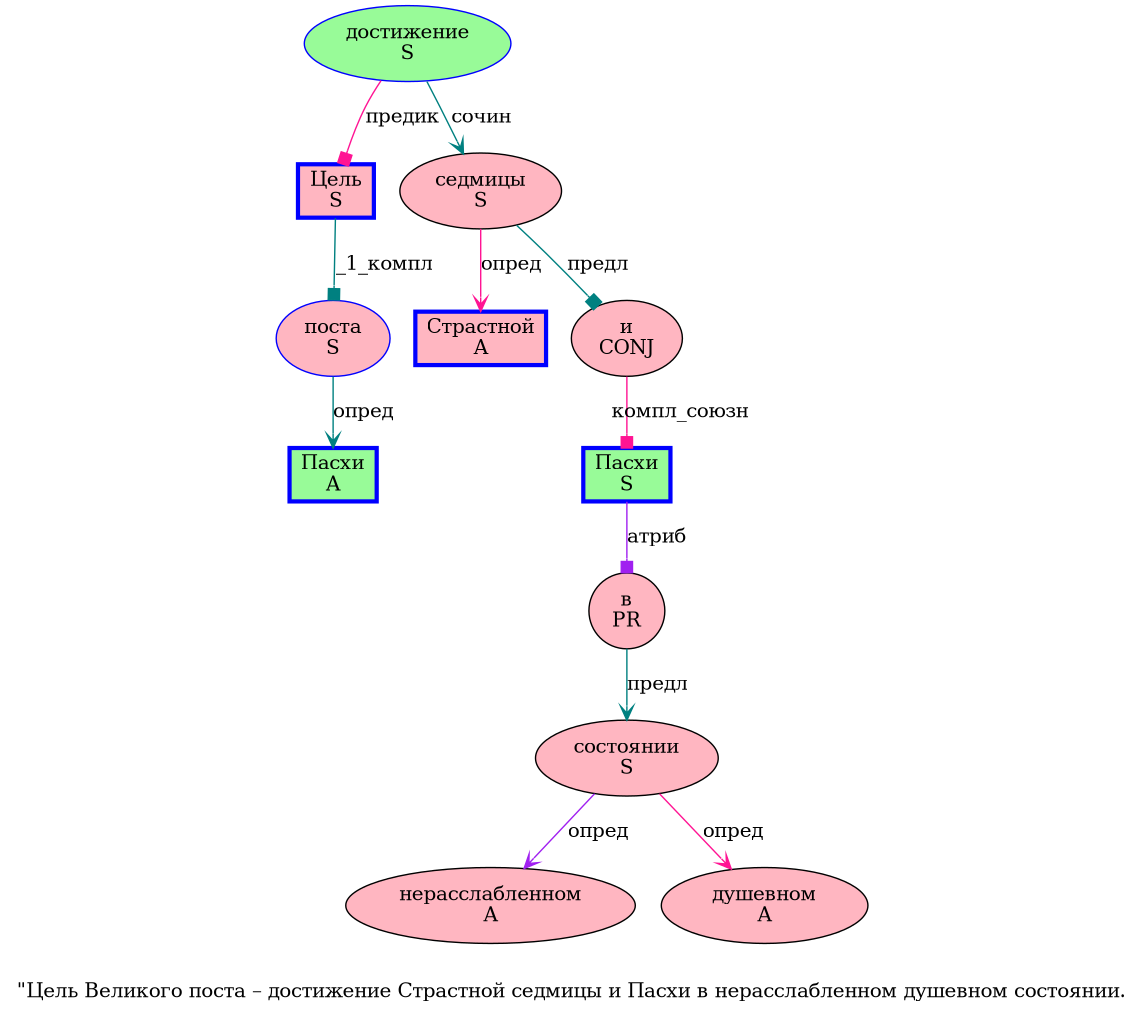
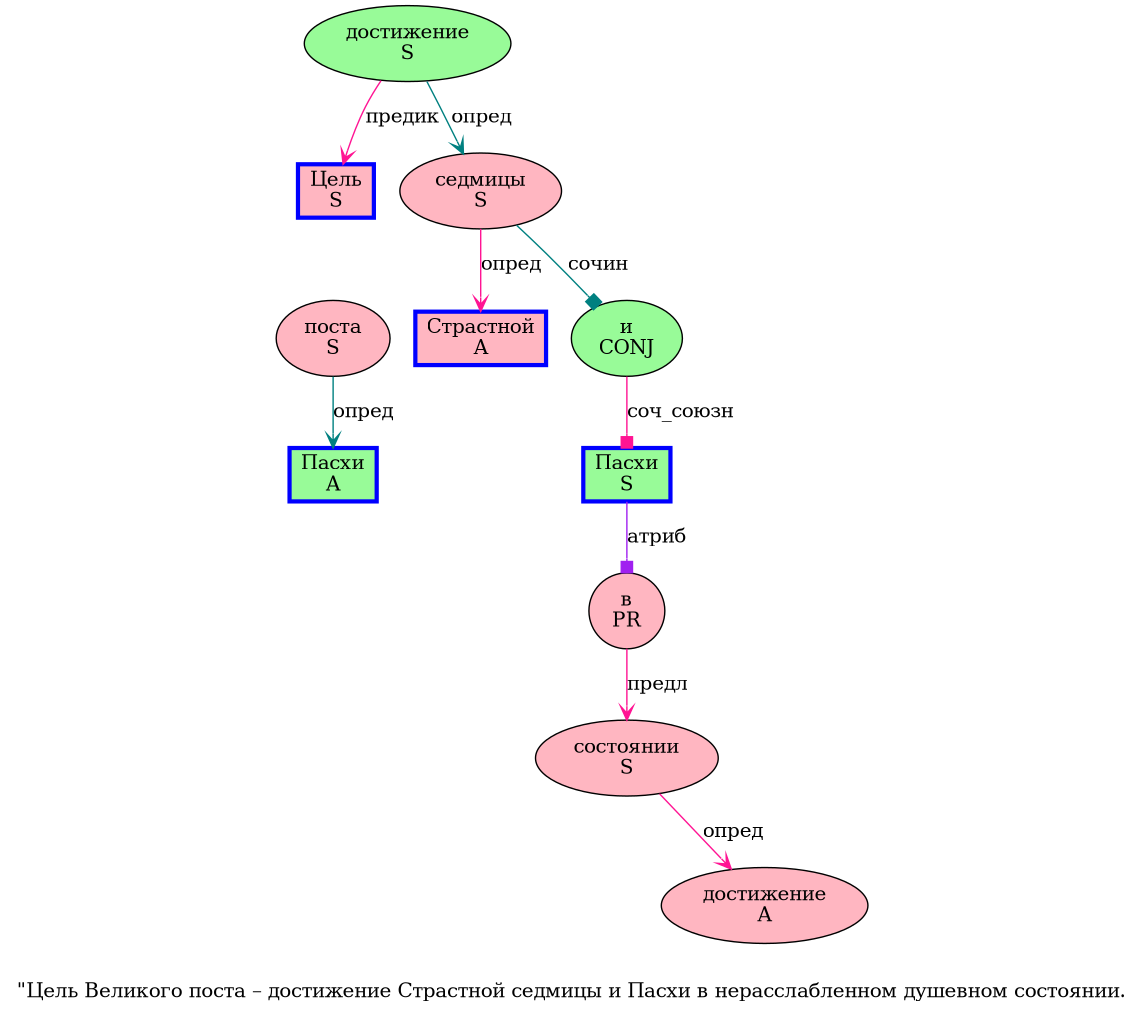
node "достижение S": color blue -> black
edge "достижение S" -> "Цель S": arrowhead box -> vee
edge "достижение S" -> "седмицы S": label "сочин" -> "опред"
edge "Цель S" -> "поста S": removed, label "_1_компл"
edge "седмицы S" -> "и CONJ": label "предл" -> "сочин"
node "поста S": color blue -> black
node "и CONJ": fillcolor lightpink -> palegreen
edge "и CONJ" -> "Пасхи S": label "компл_союзн" -> "соч_союзн"
edge "в PR" -> "состоянии S": color teal -> deeppink
node "нерасслабленном A": removed
node "душевном A": label "душевном A" -> "достижение A"
